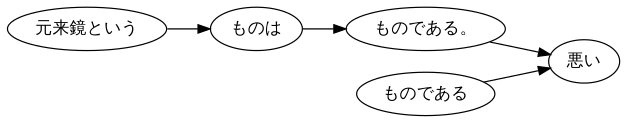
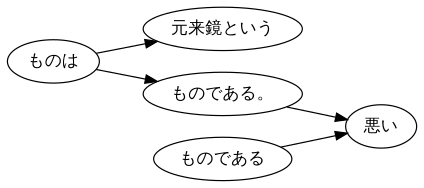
edge "元来鏡という" -> "ものは": reversed
